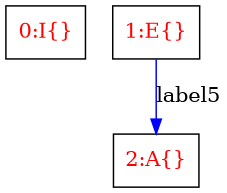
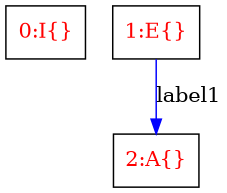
edge "1:E{}" -> "2:A{}": label "label5" -> "label1"
